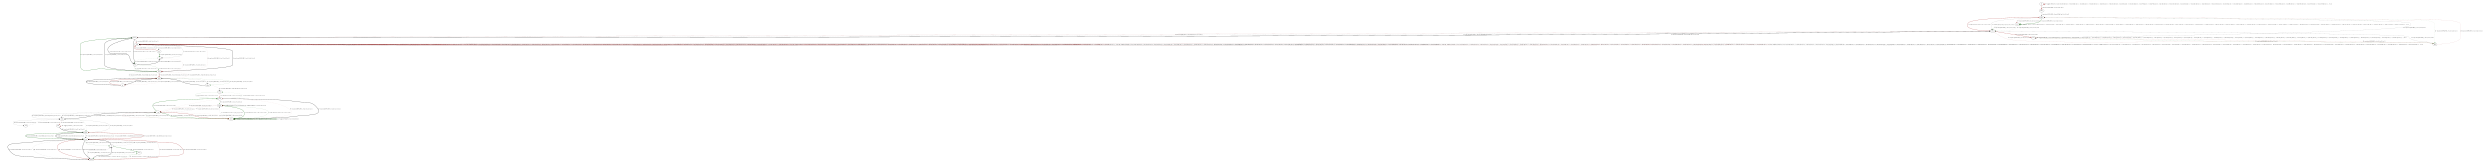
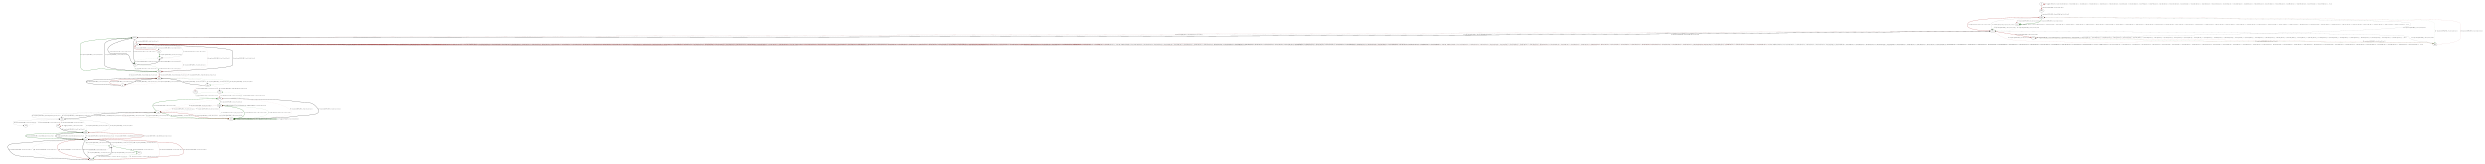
node "d39m": added
